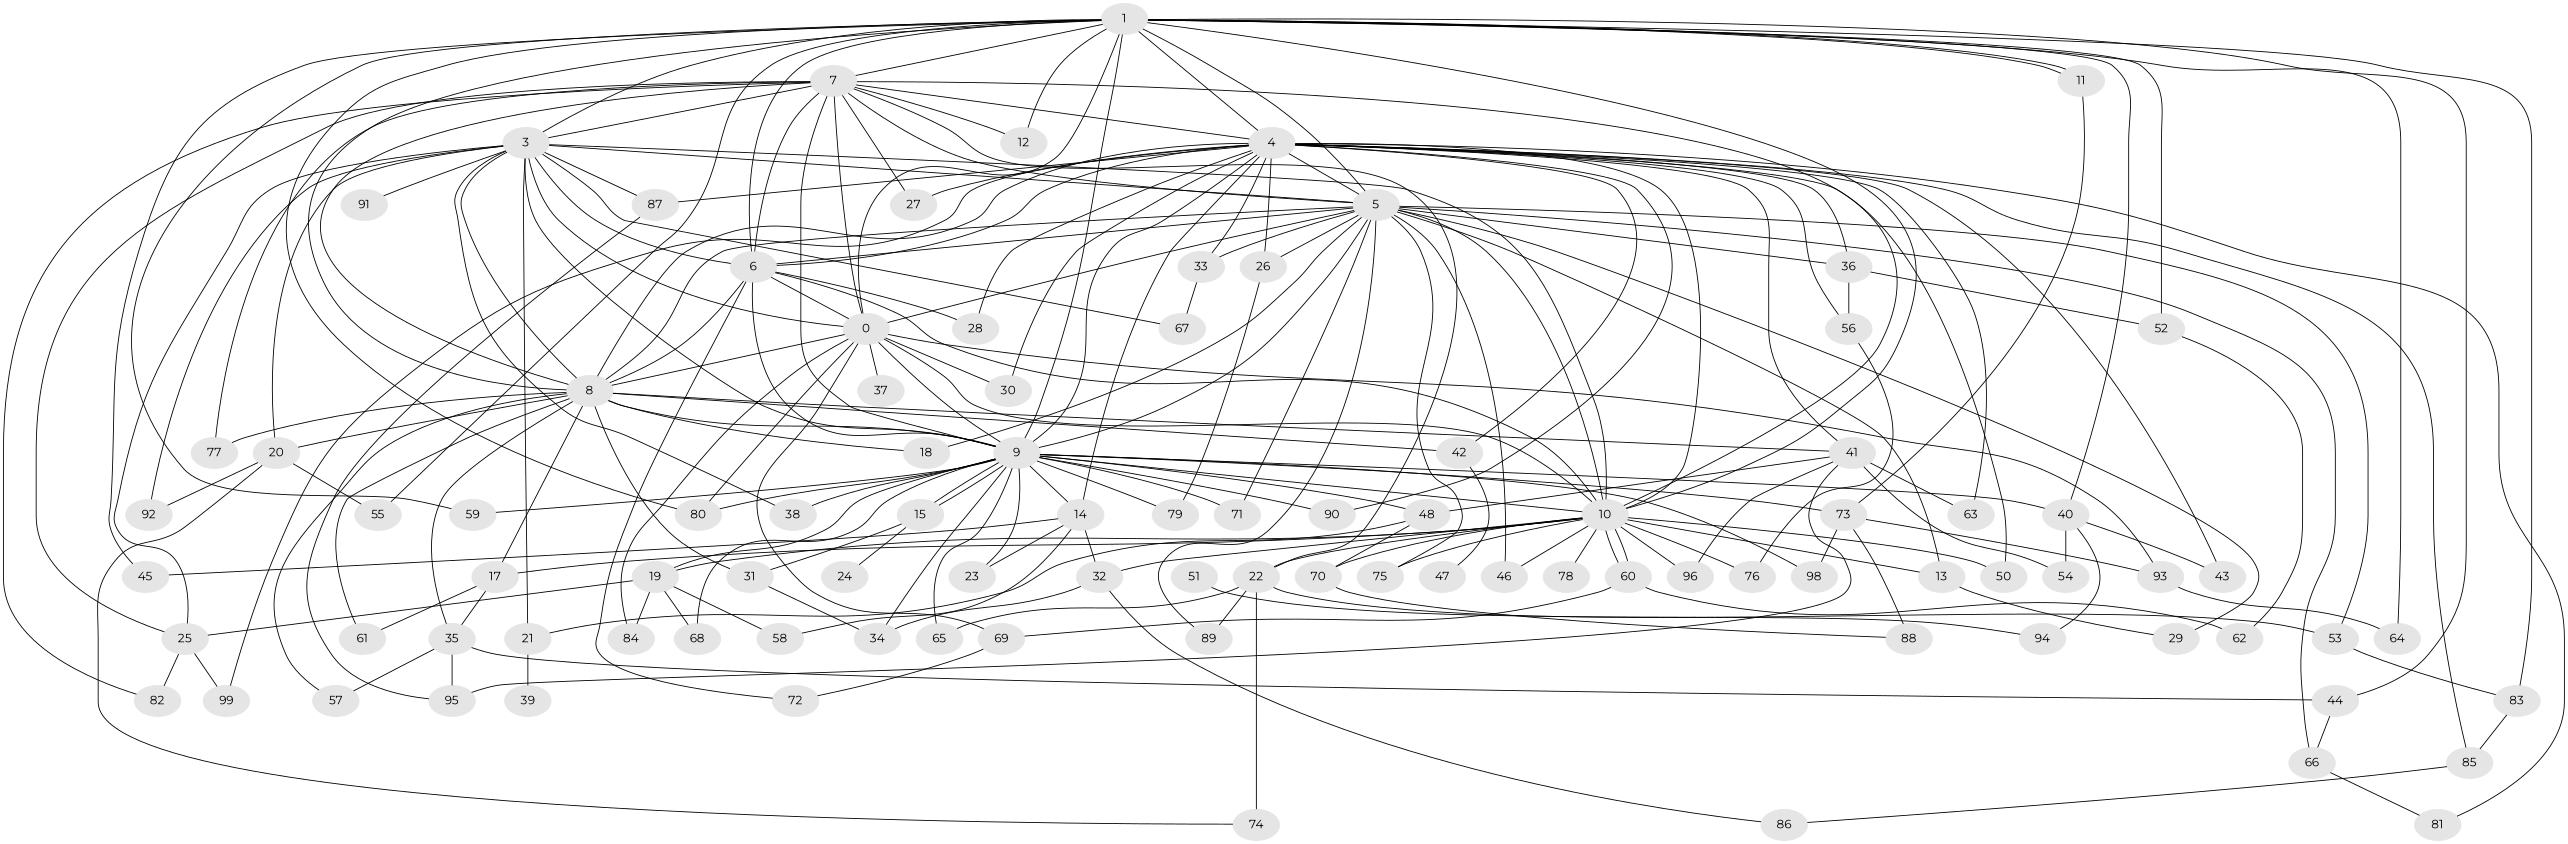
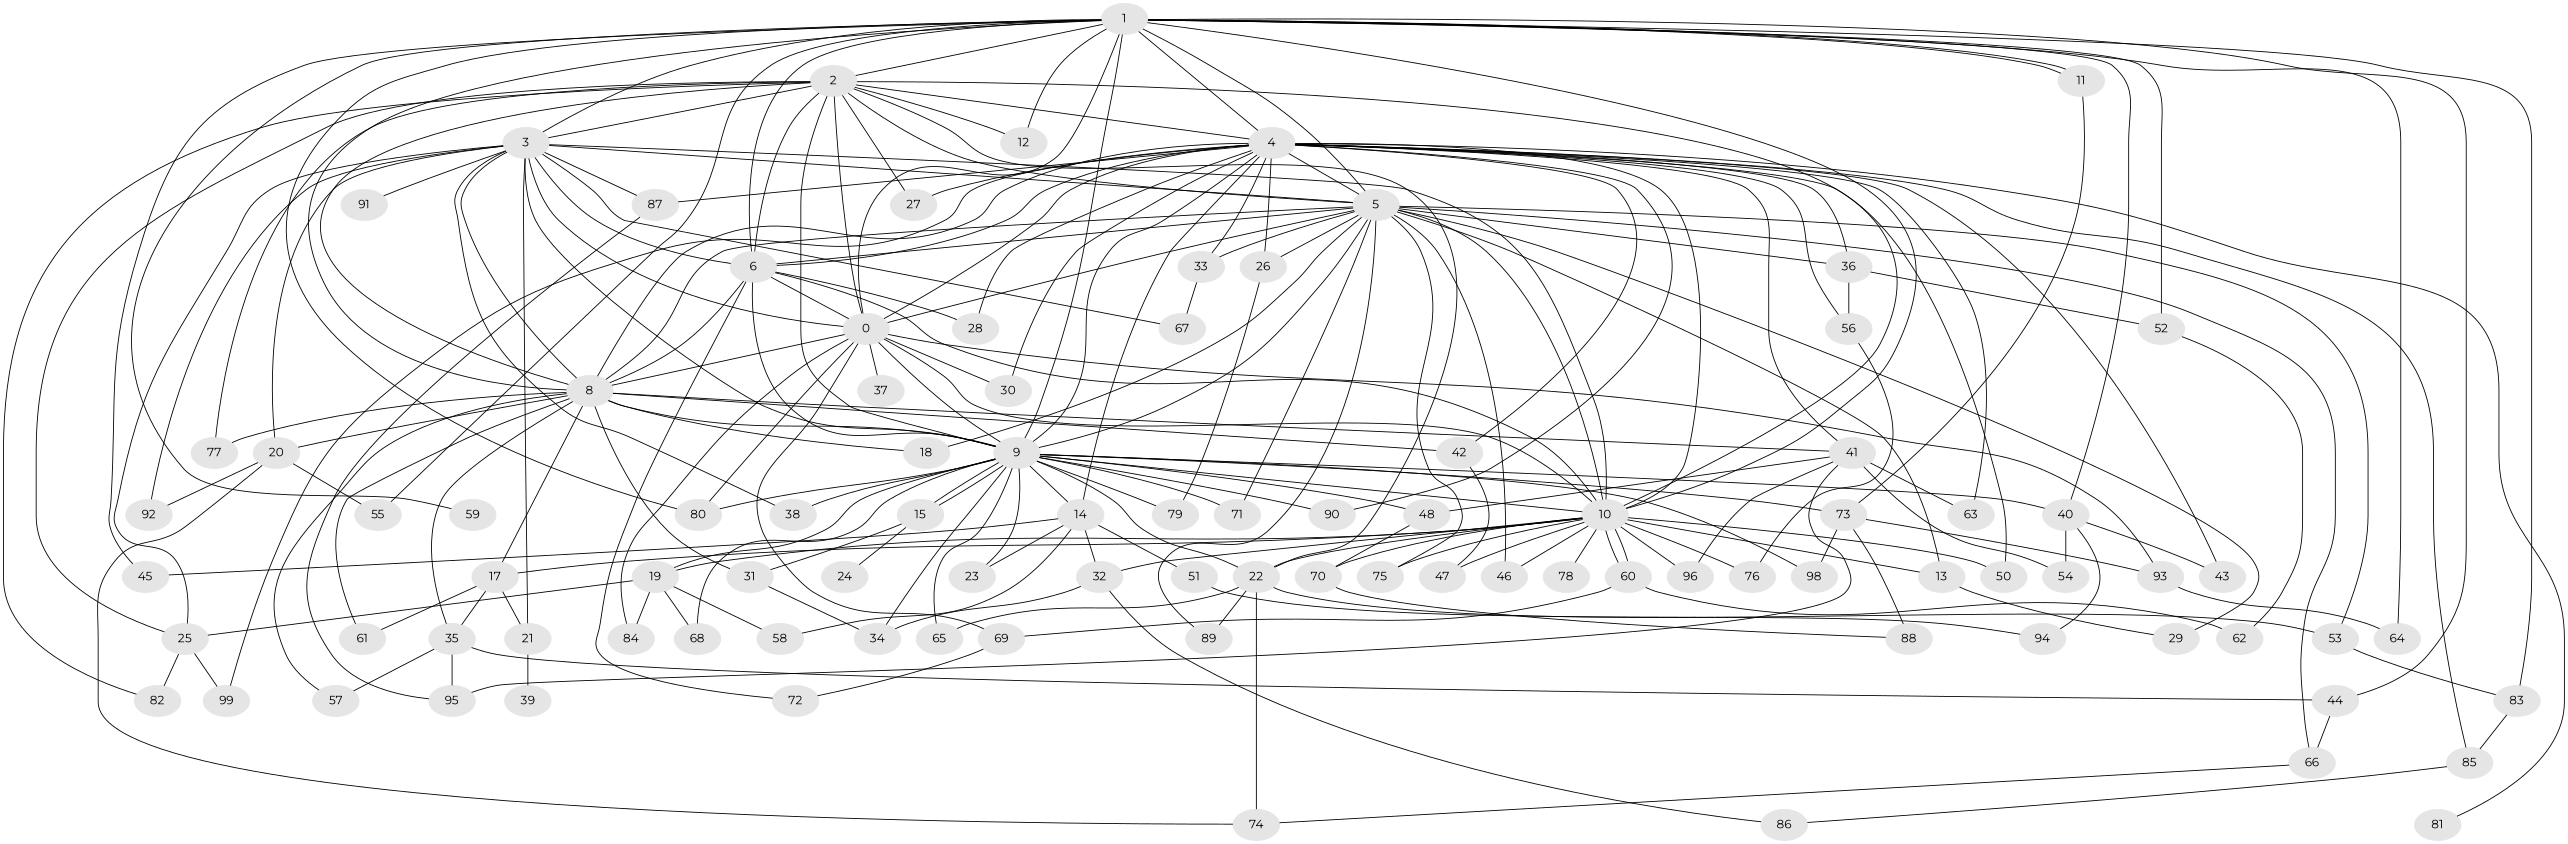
node "7": label "7" -> "2"
edge "4" -- "0": added
edge "9" -- "59": now "9" -- "22"
edge "10" -- "47": added
edge "14" -- "51": added
edge "48" -- "21": now "17" -- "21"
edge "66" -- "81": now "66" -- "74"
